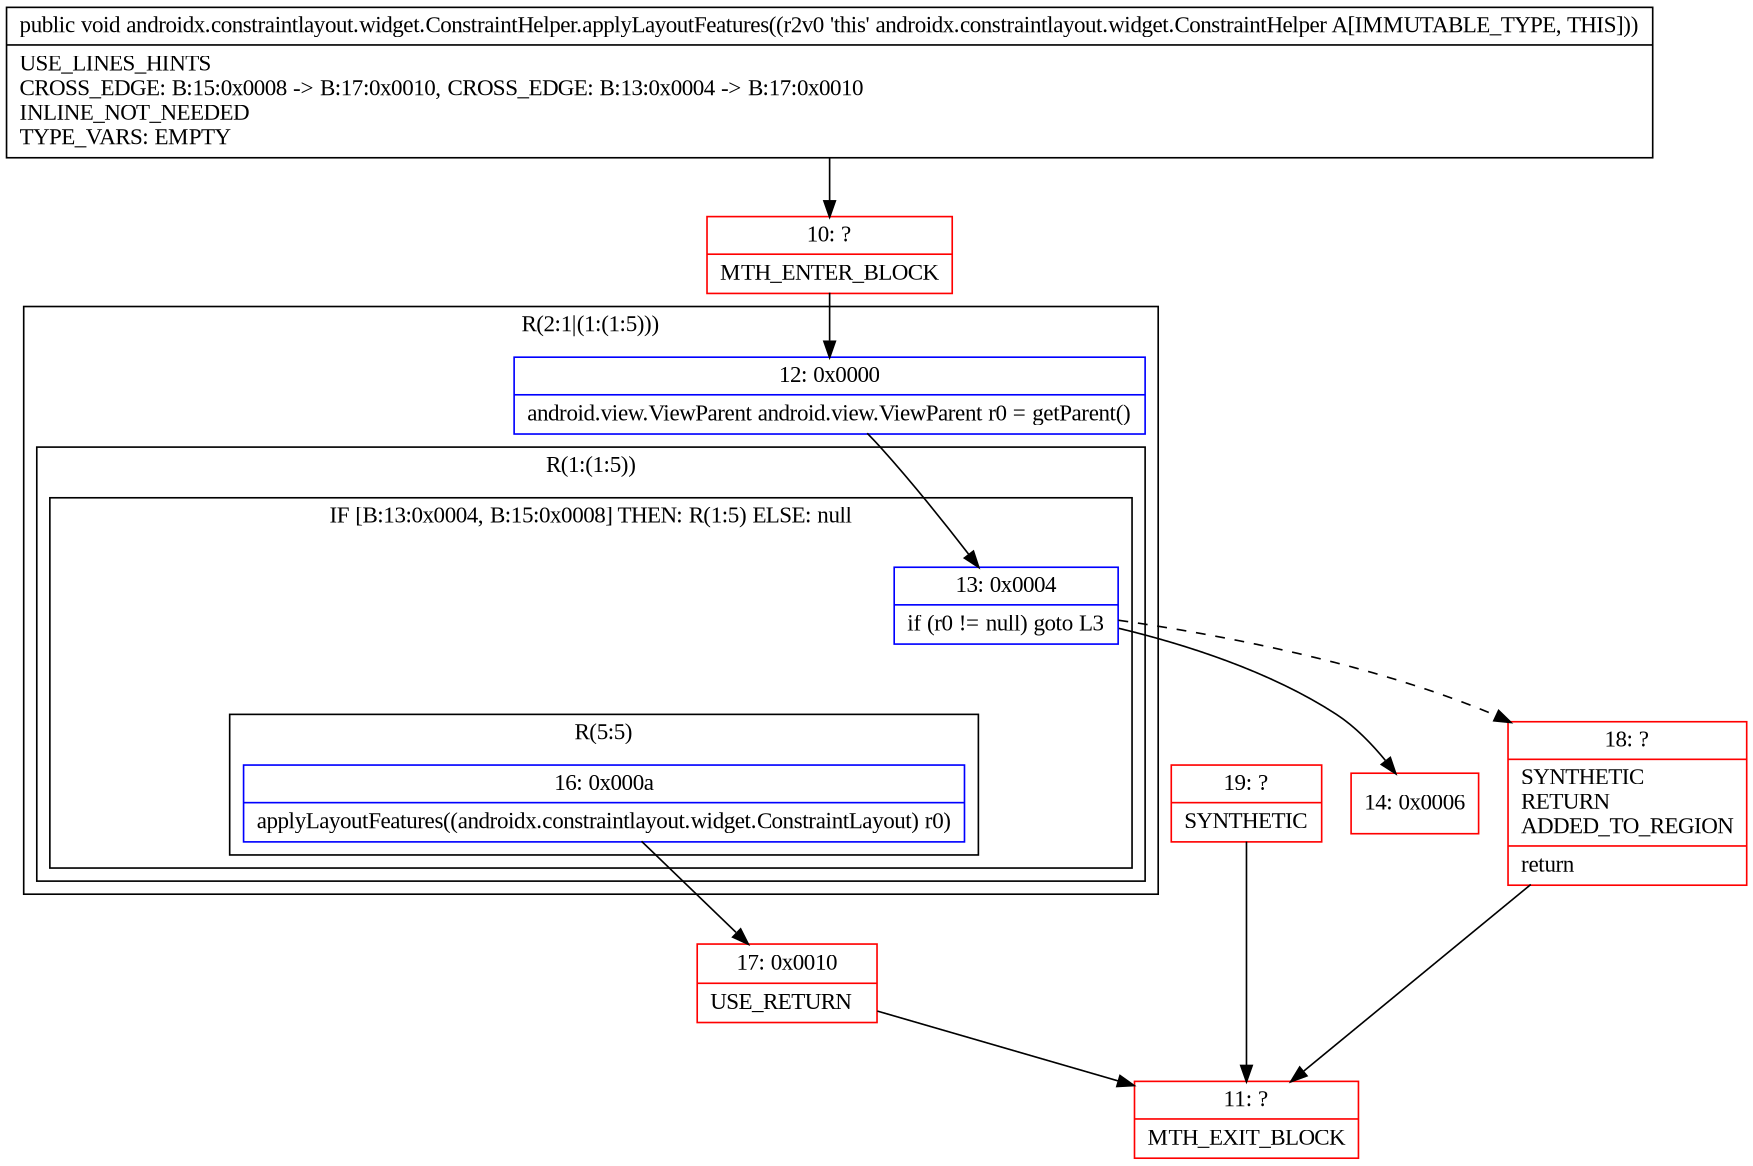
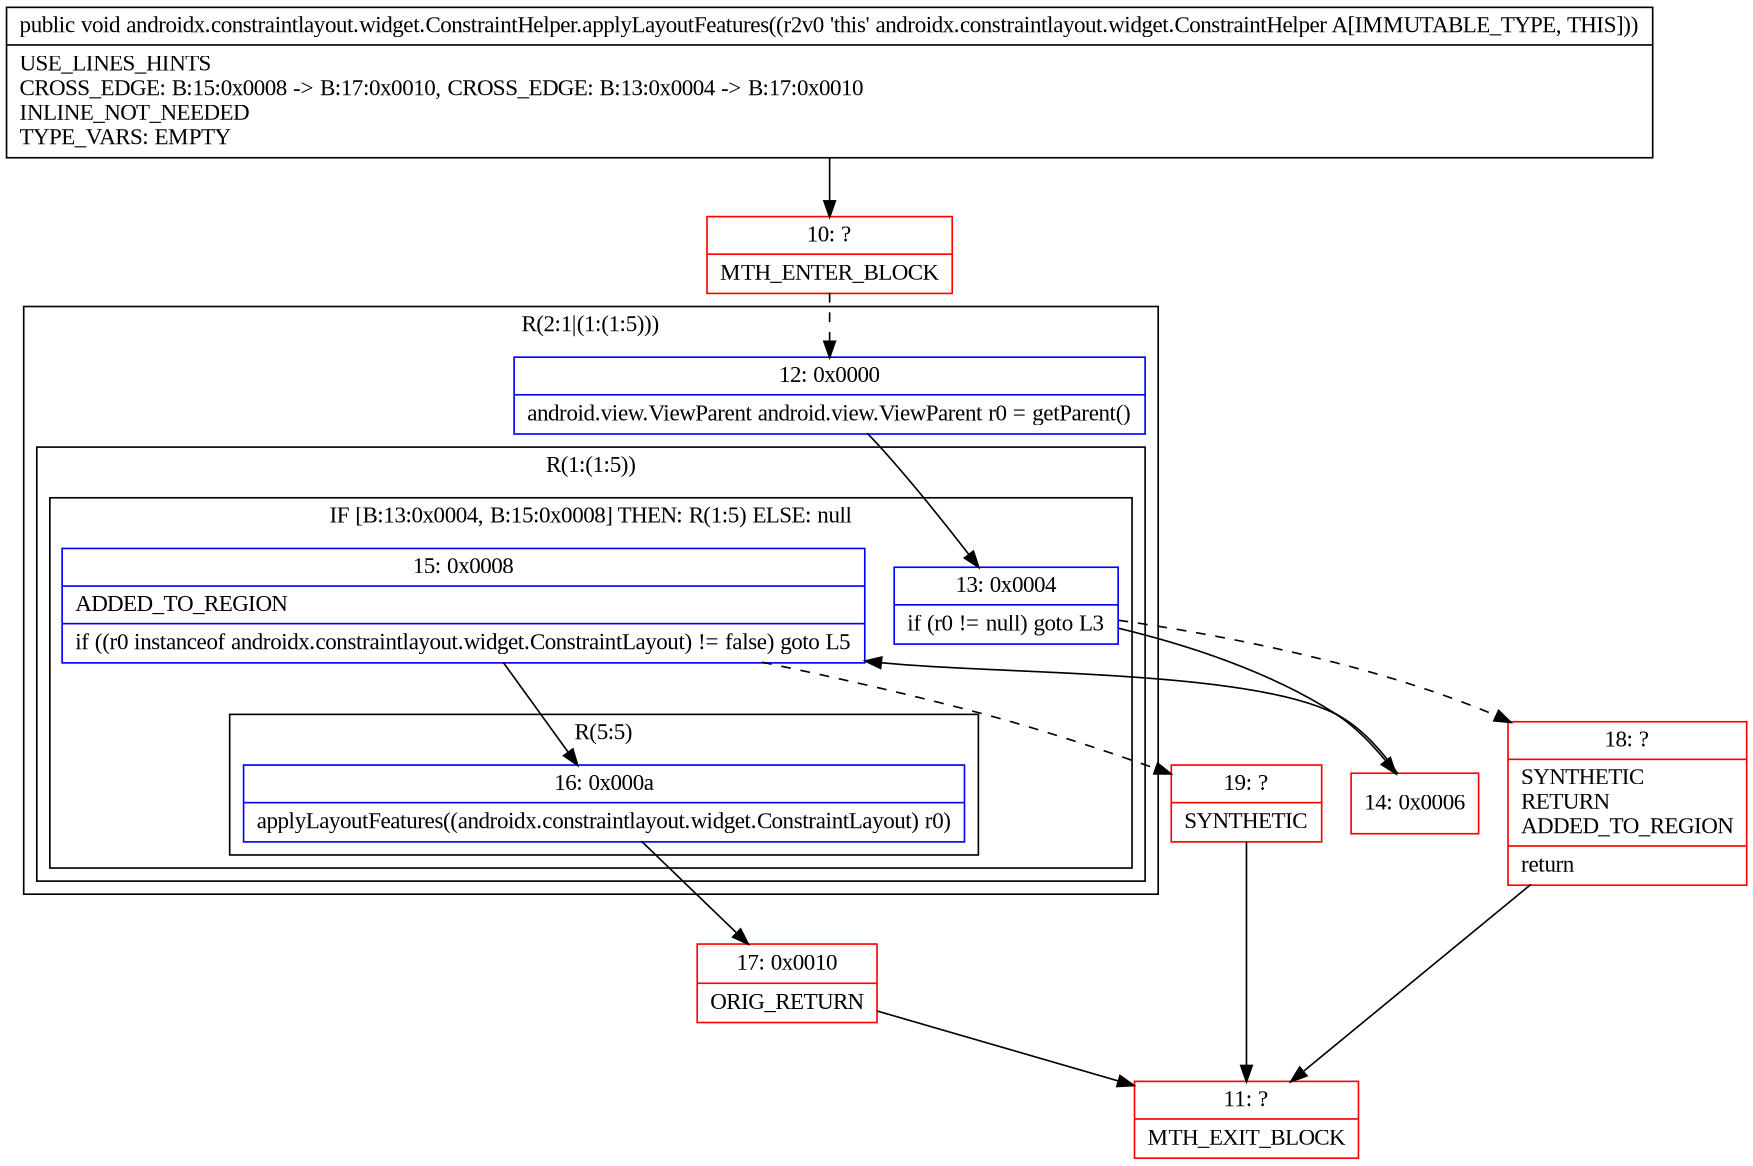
edge "10: ?" -> "12: 0x0000": style solid -> dashed
node "15: 0x0008": added
node "17: 0x0010": text "USE_RETURN" -> "ORIG_RETURN"
